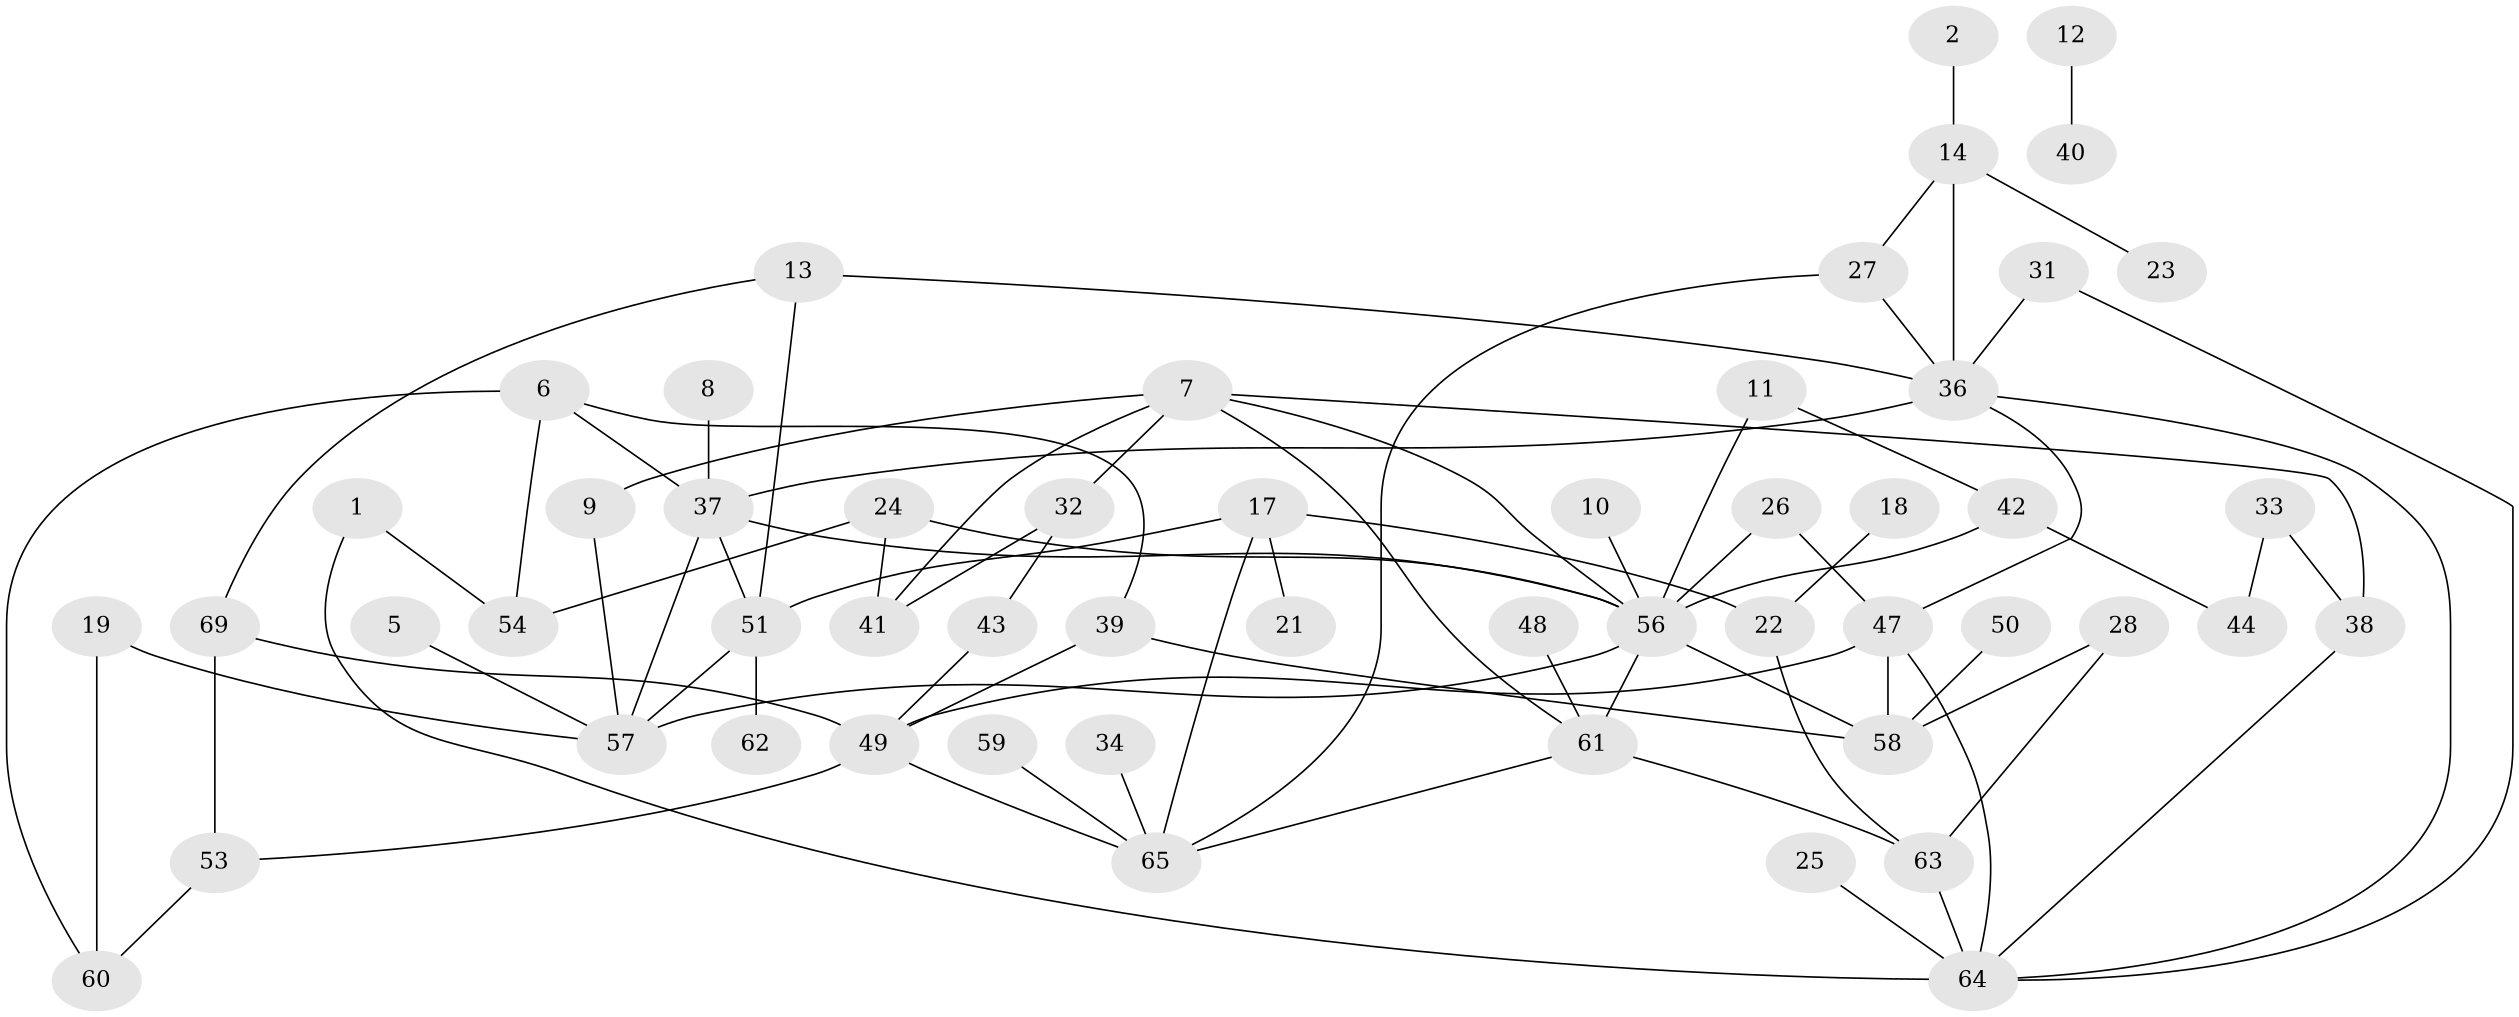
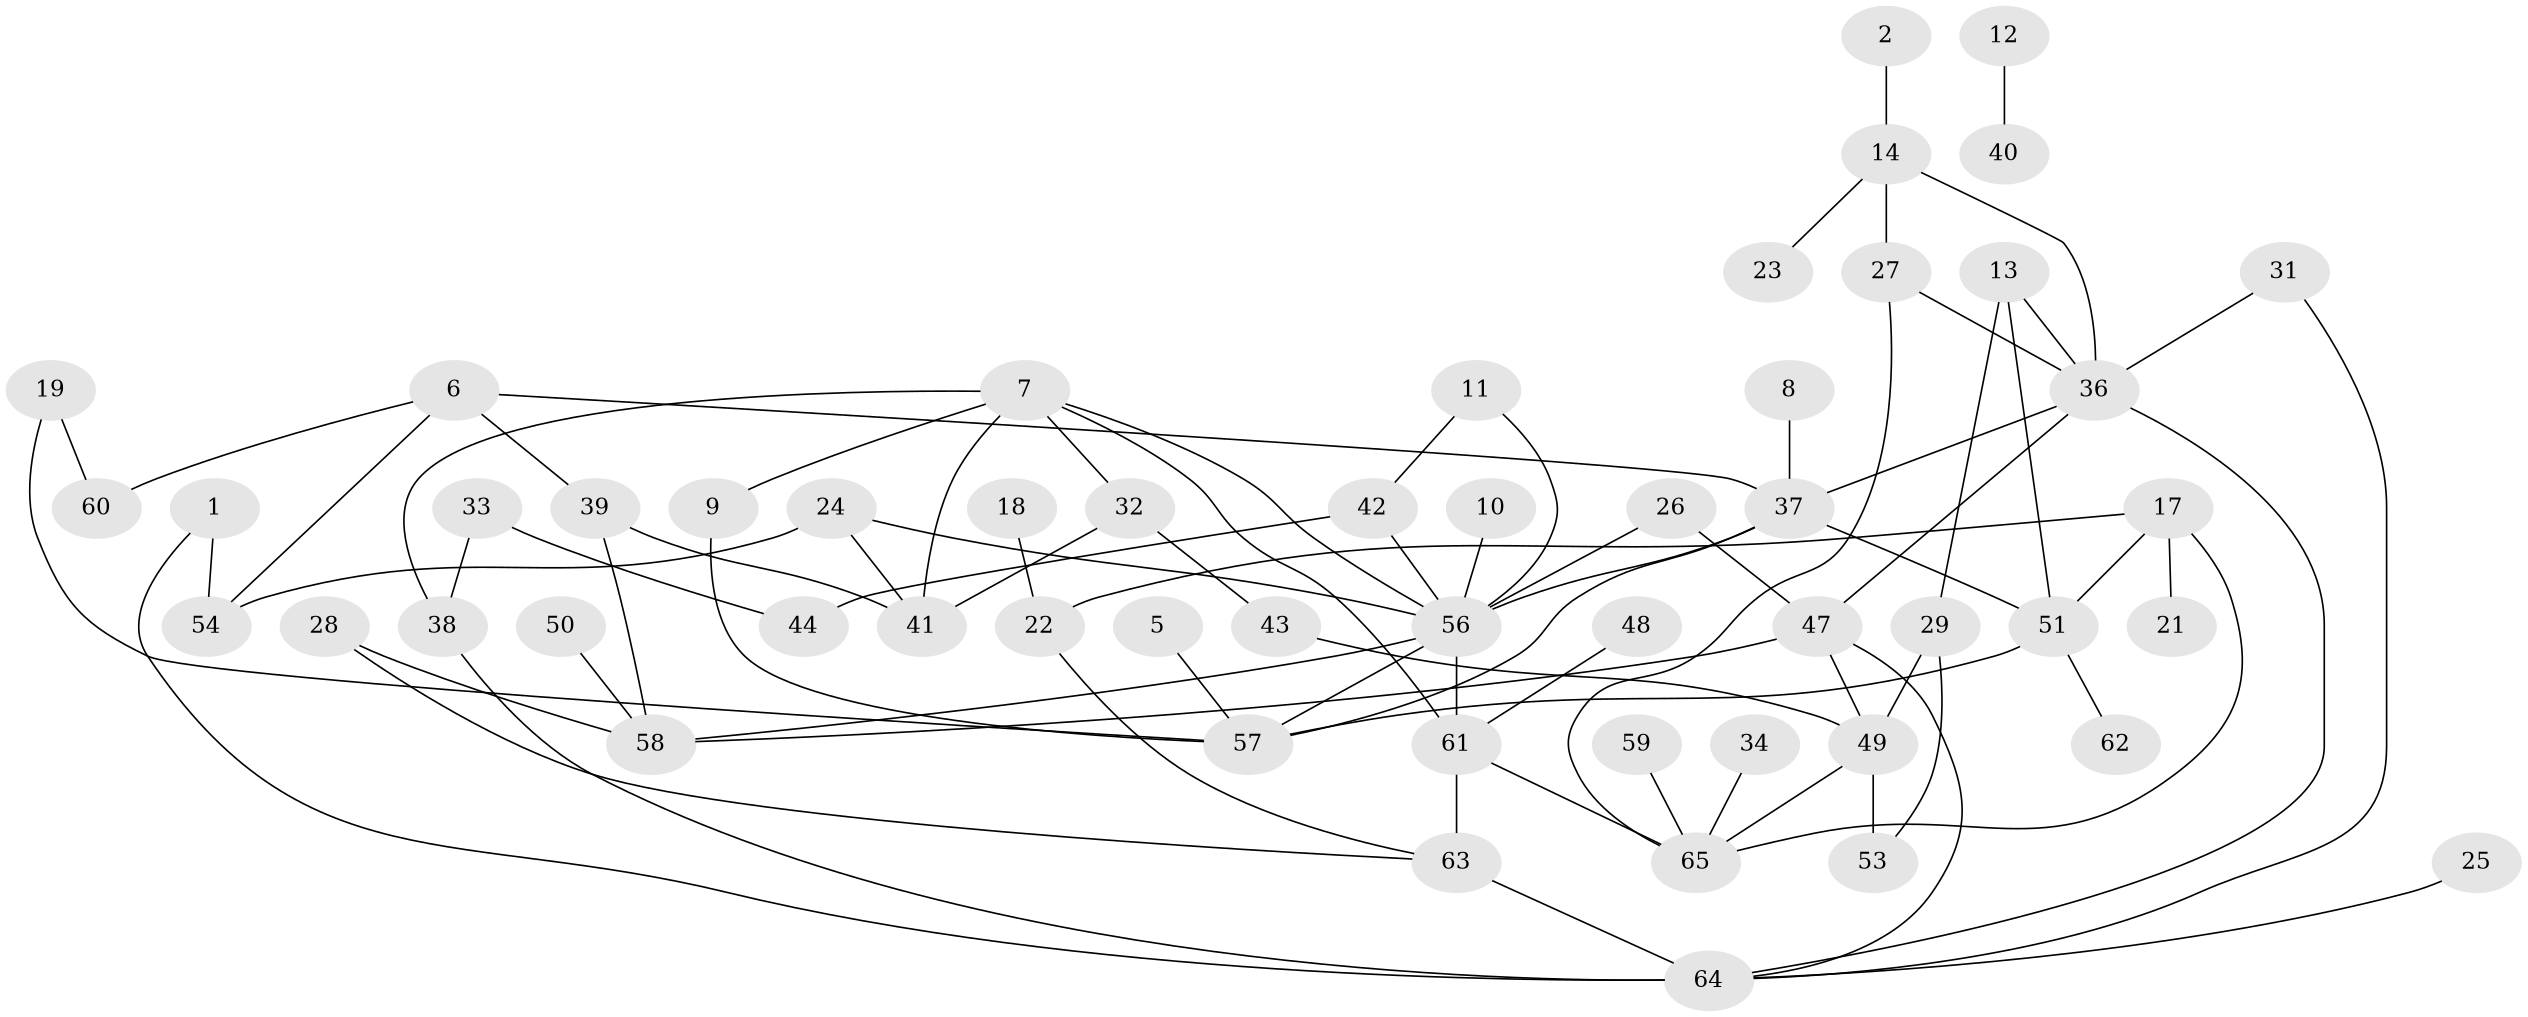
node "69": label "69" -> "29"
edge "39" -- "49": now "39" -- "41"
edge "53" -- "60": removed
